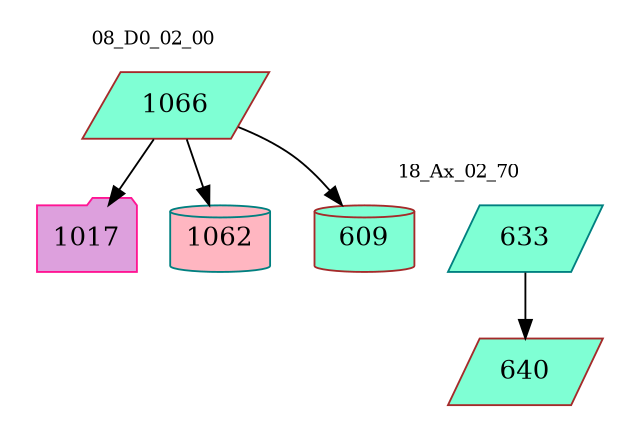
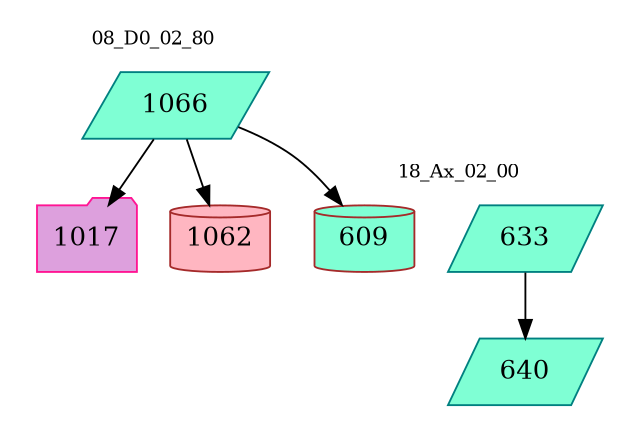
cluster "08_D0_02_00": label "08_D0_02_00" -> "08_D0_02_80"
node "1066": color brown -> teal
cluster "18_Ax_02_70": label "18_Ax_02_70" -> "18_Ax_02_00"
node "1062": color teal -> brown
node "640": color brown -> teal
